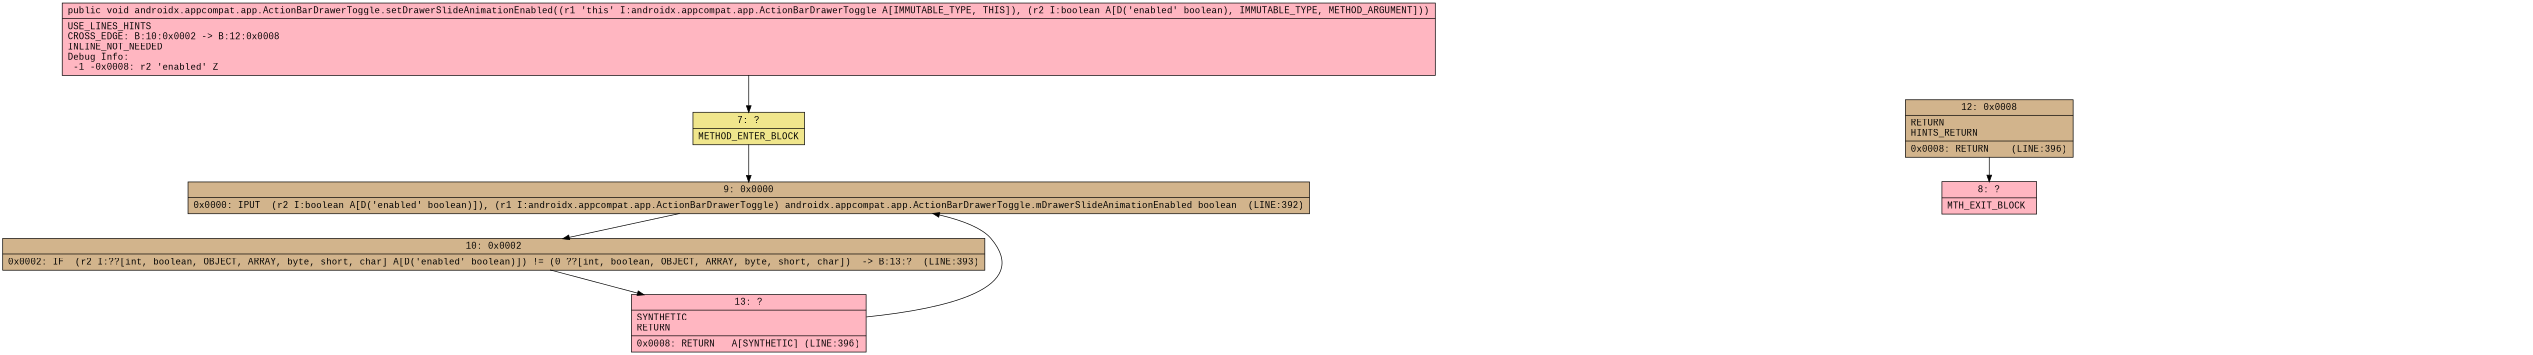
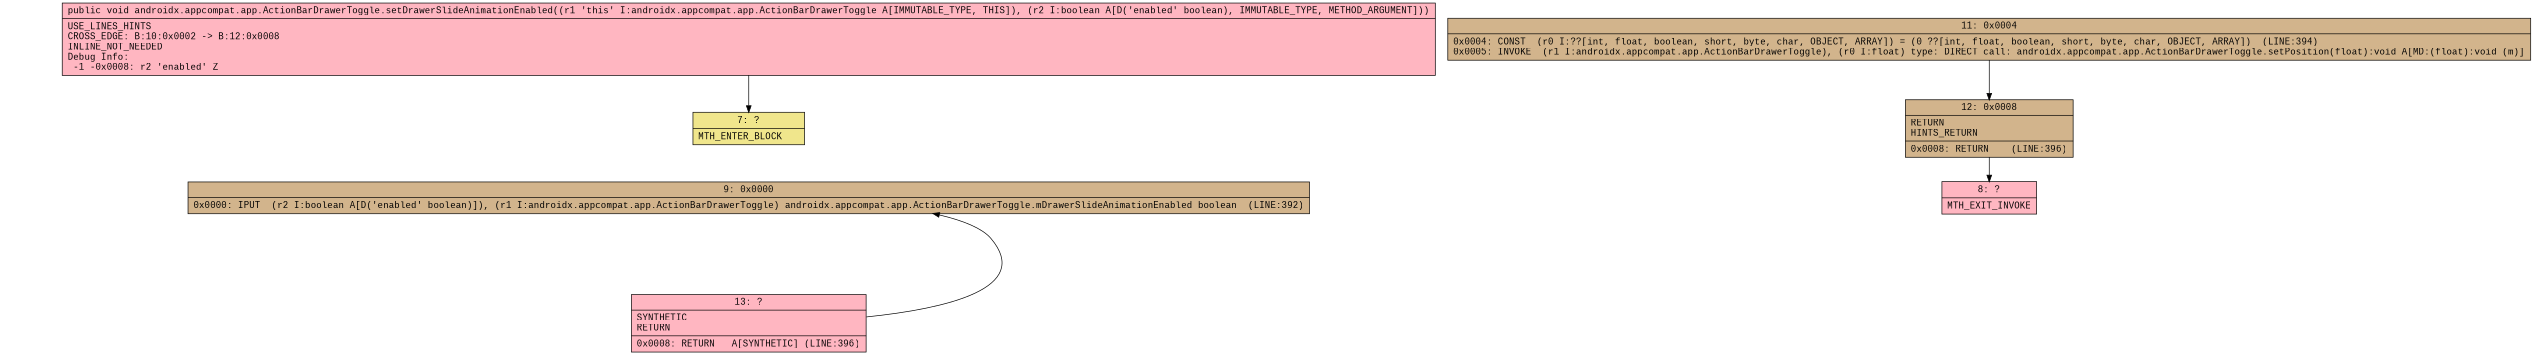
node "11: 0x0004": added
node "7: ?": text "METHOD_ENTER_BLOCK" -> "MTH_ENTER_BLOCK"
edge "7: ?" -> "9: 0x0000": removed
node "8: ?": text "MTH_EXIT_BLOCK" -> "MTH_EXIT_INVOKE"
node "10: 0x0002": removed
